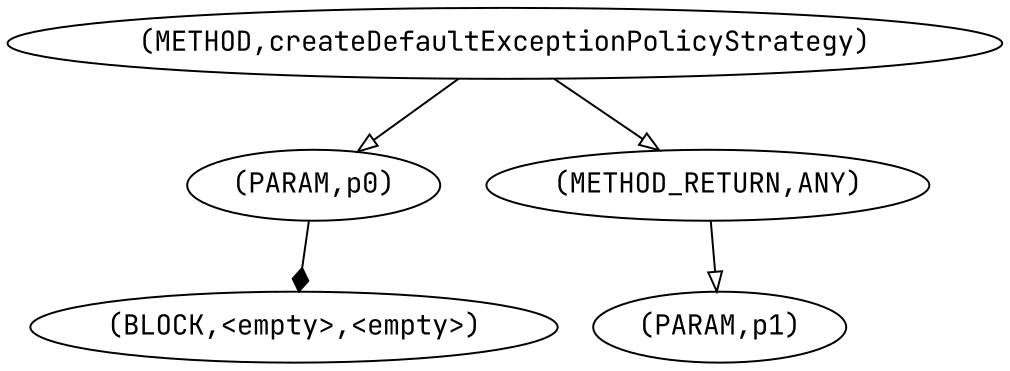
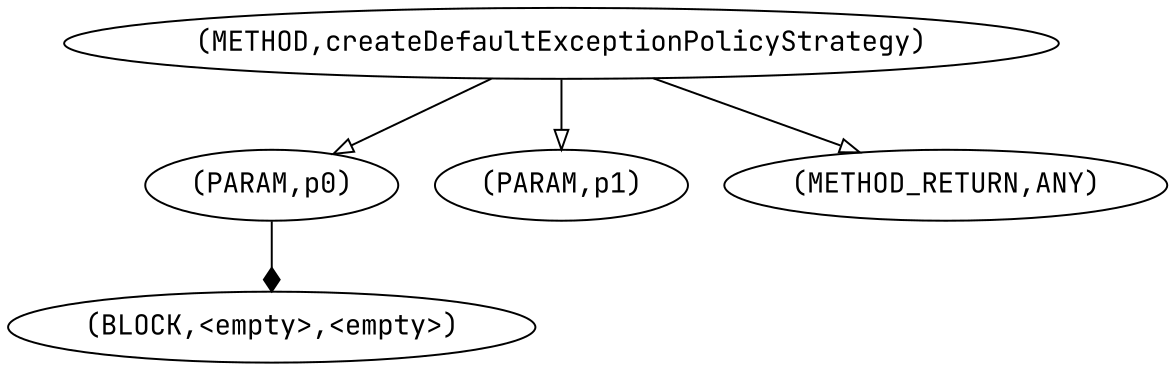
edge "(METHOD_RETURN,ANY)" -> "(PARAM,p1)": now "(METHOD,createDefaultExceptionPolicyStrategy)" -> "(PARAM,p1)"
